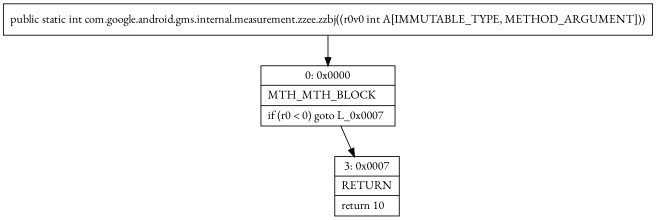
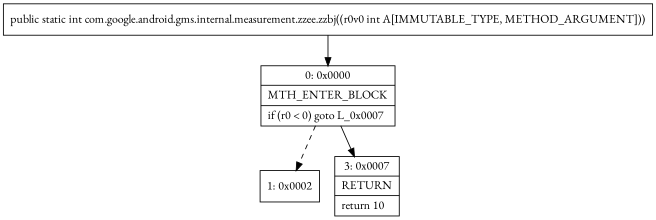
node "0: 0x0000": text "MTH_MTH_BLOCK" -> "MTH_ENTER_BLOCK"
node "1: 0x0002": added
